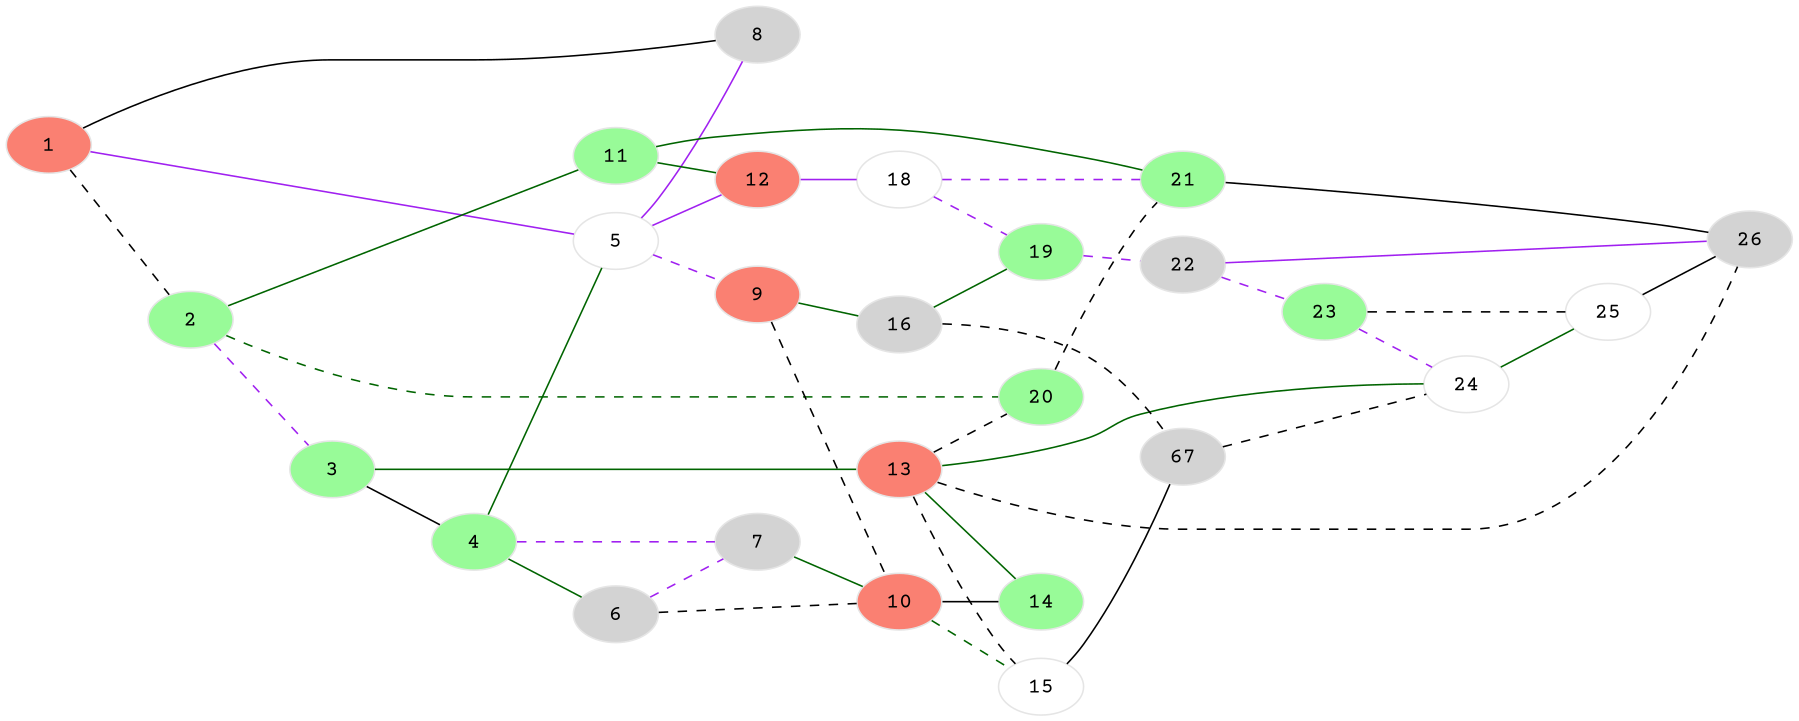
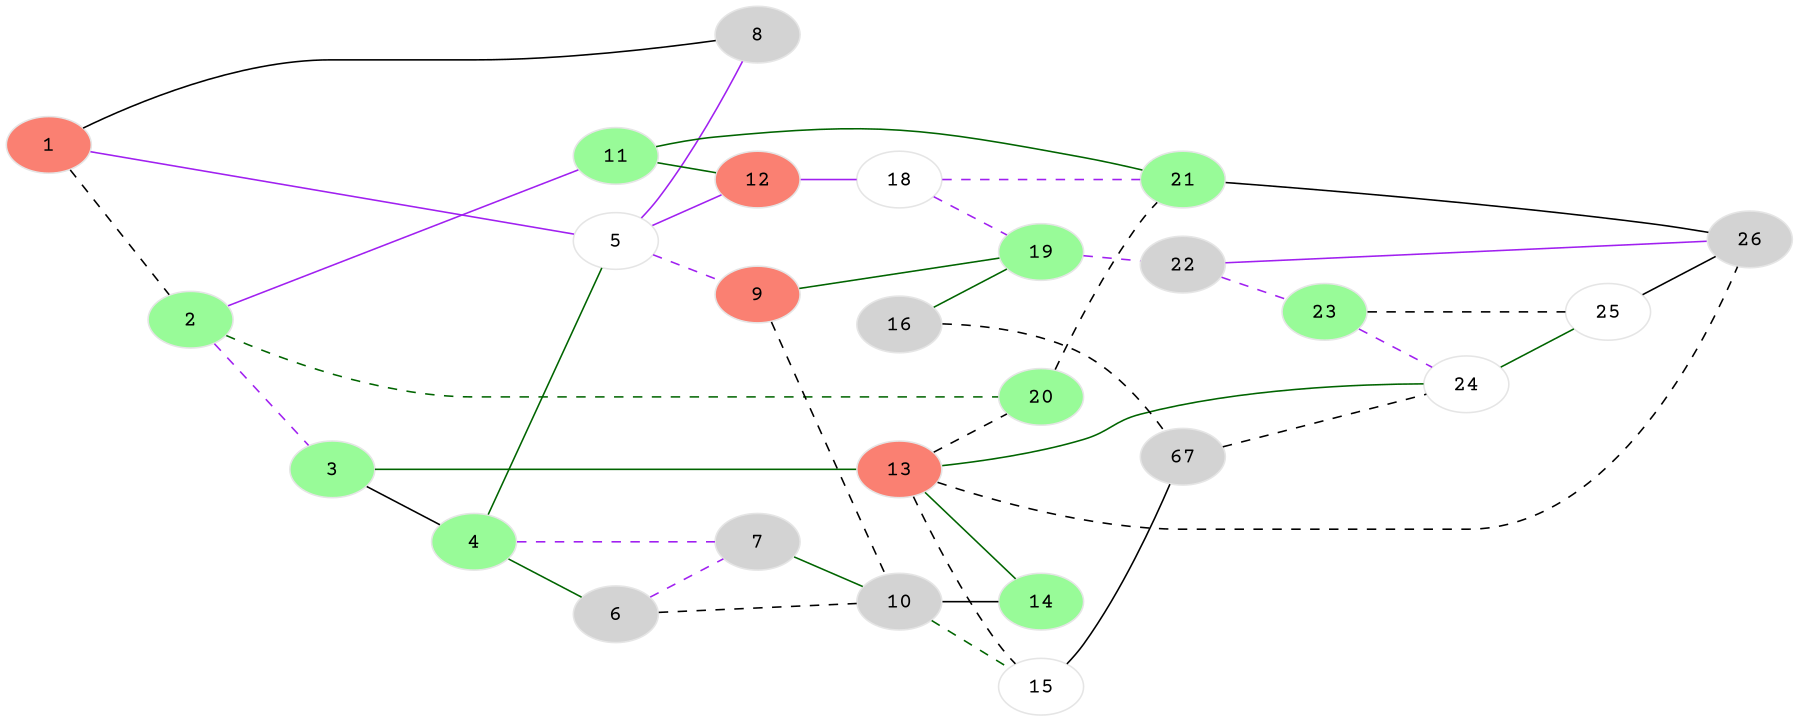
edge "11" -- "2": color darkgreen -> purple
edge "9" -- "16": now "9" -- "19"
node "10": fillcolor salmon -> lightgrey
